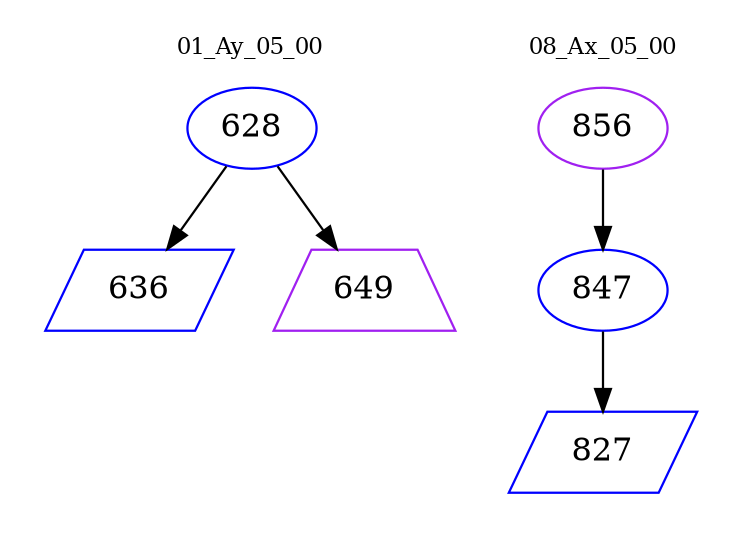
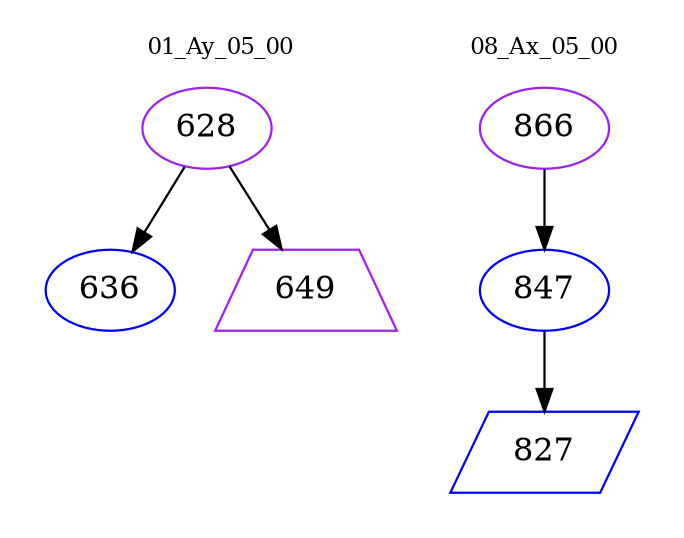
node "628": color blue -> purple
node "856": label "856" -> "866"
node "636": shape parallelogram -> ellipse
